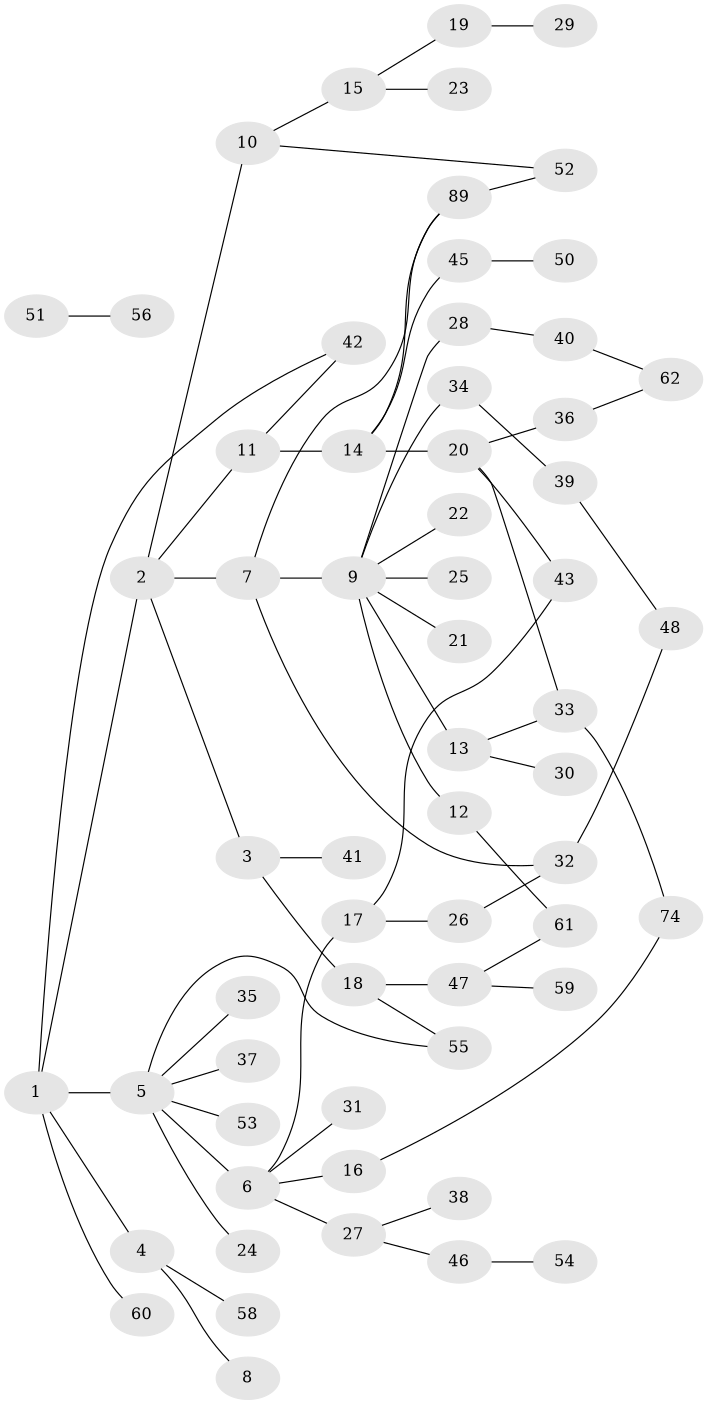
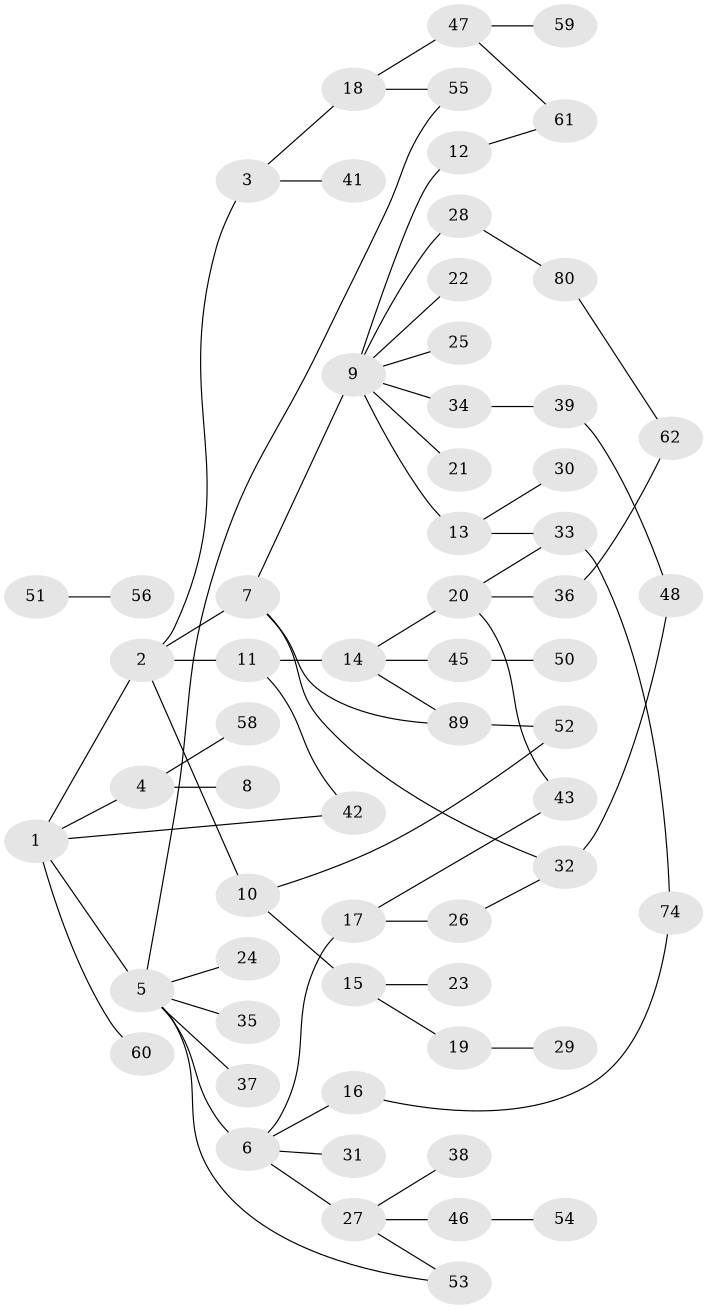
node "40": label "40" -> "80"
edge "27" -- "53": added
